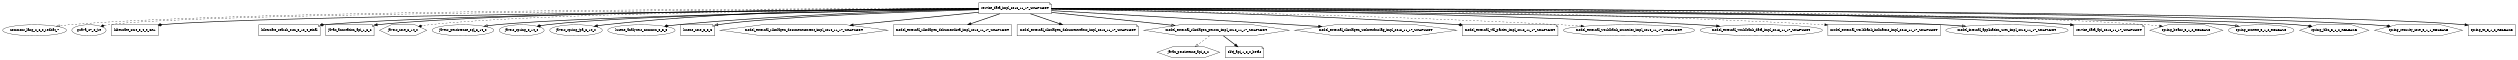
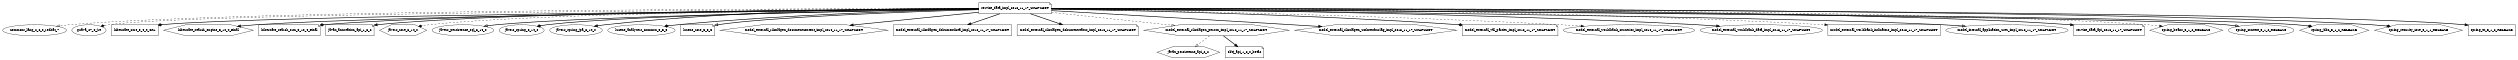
edge "service_data_impl_2018_11_17_SNAPSHOT" -> "model_external_riksdagen_person_impl_2018_11_17_SNAPSHOT": style bold -> dashed
node "hibernate_search_engine_5_10_4_Final": added
